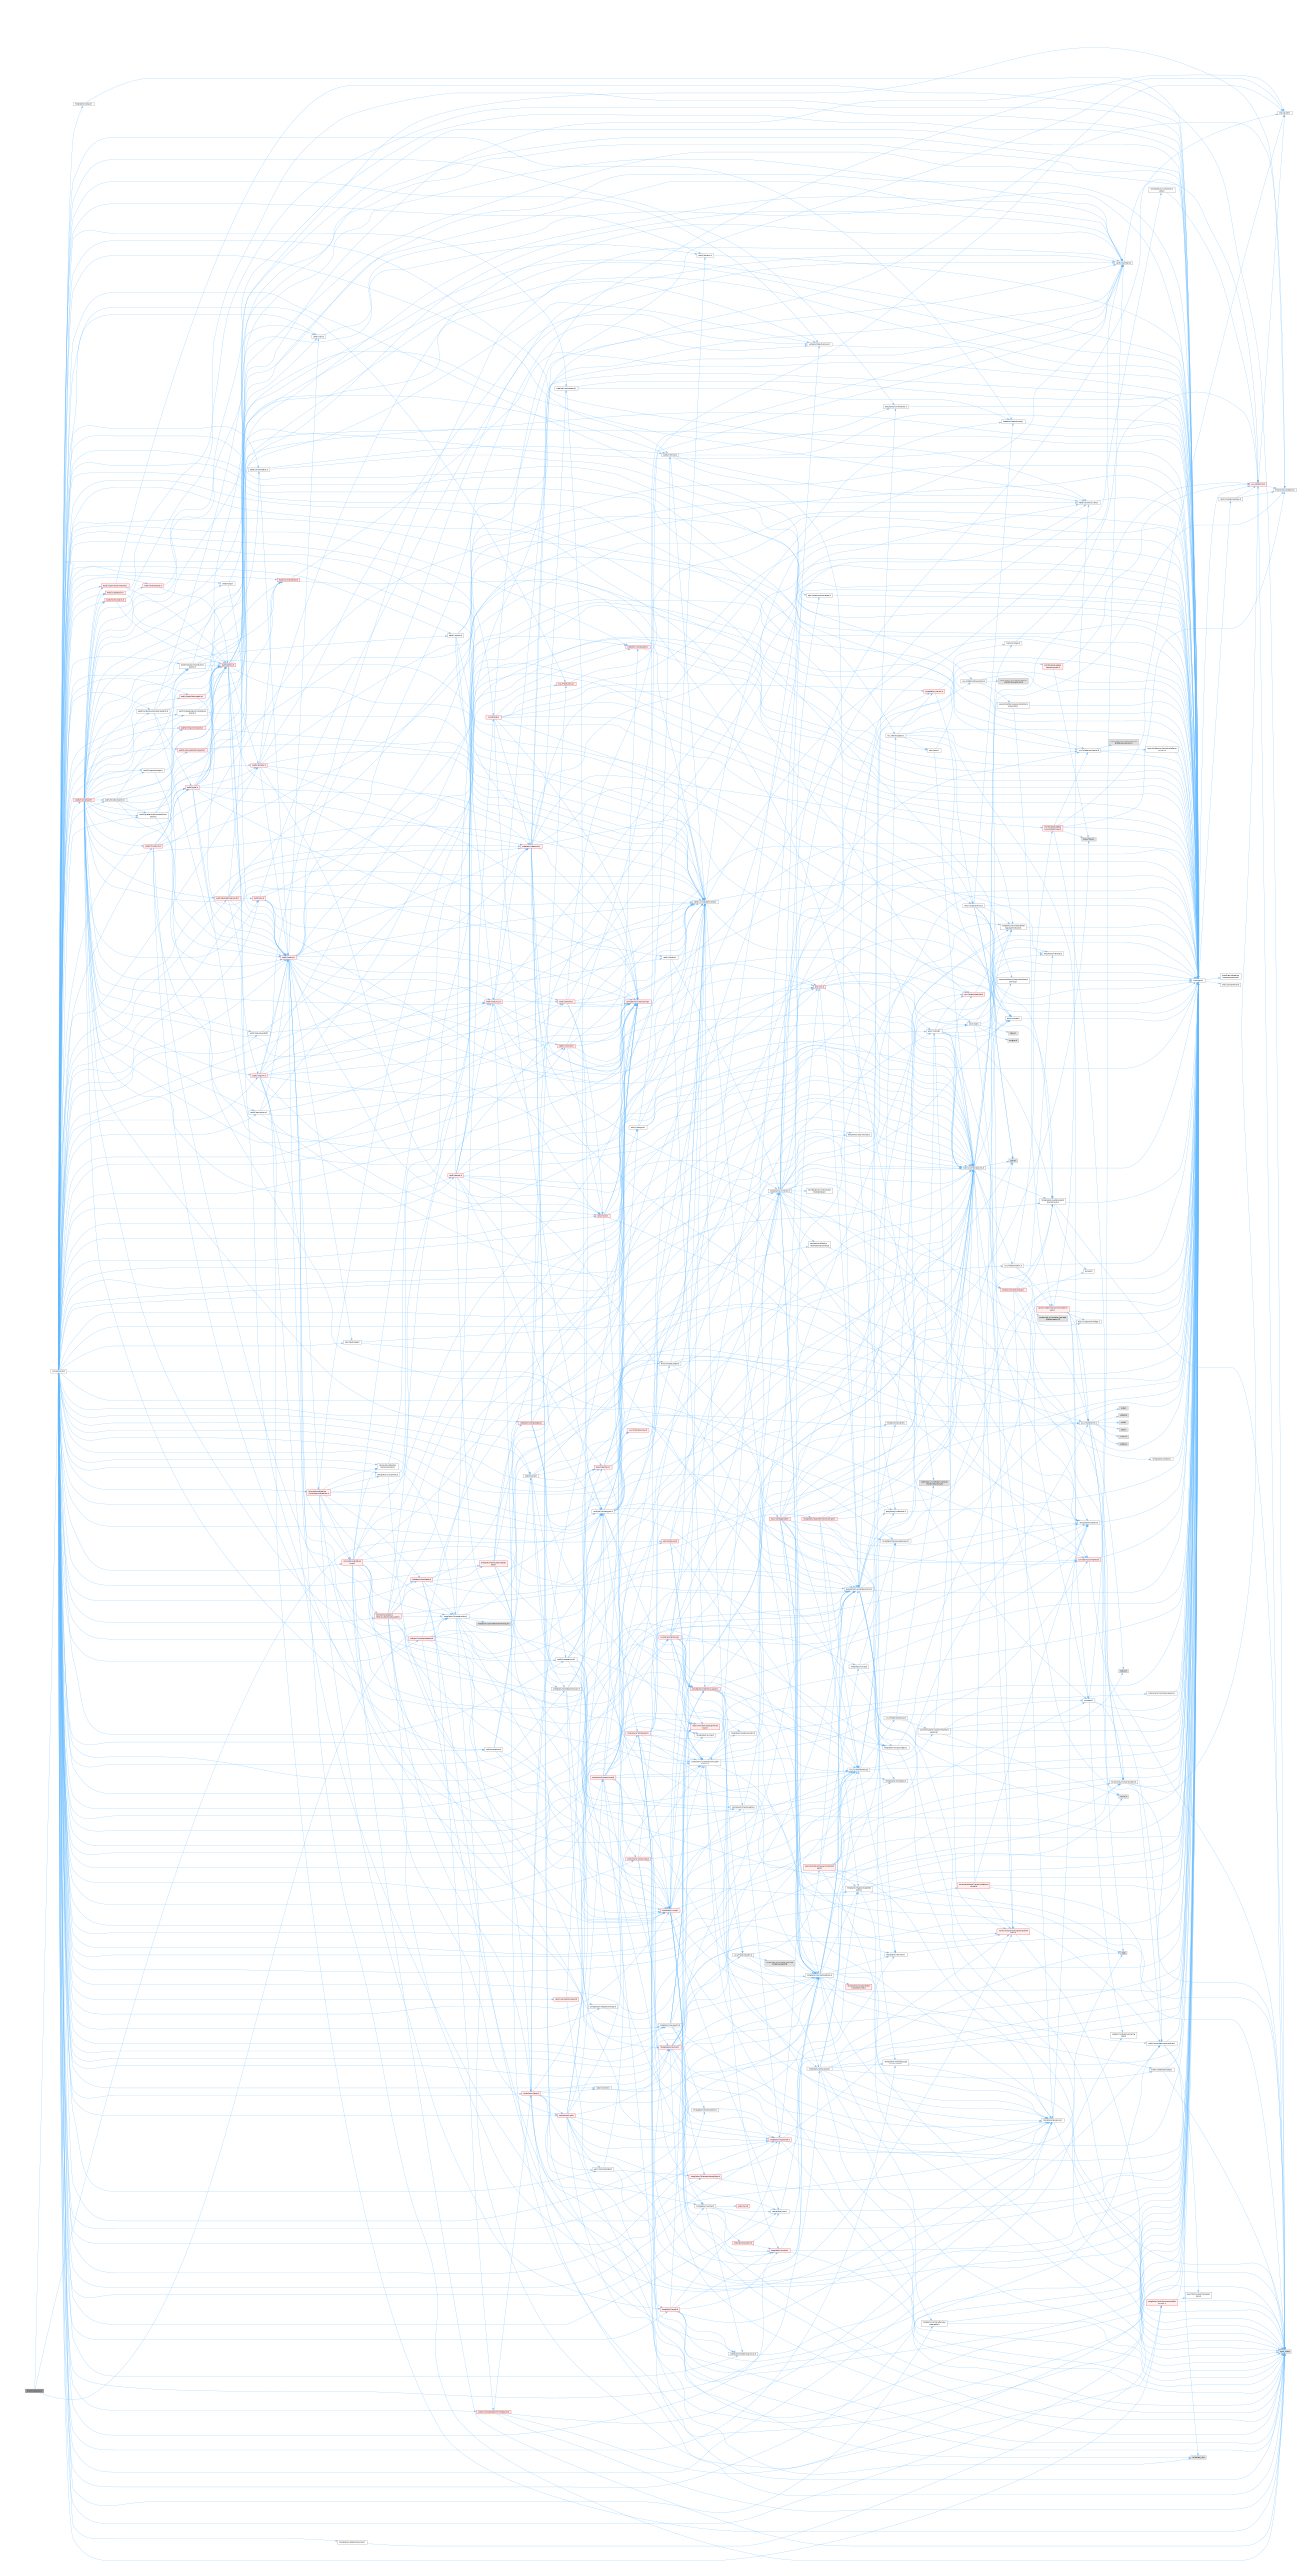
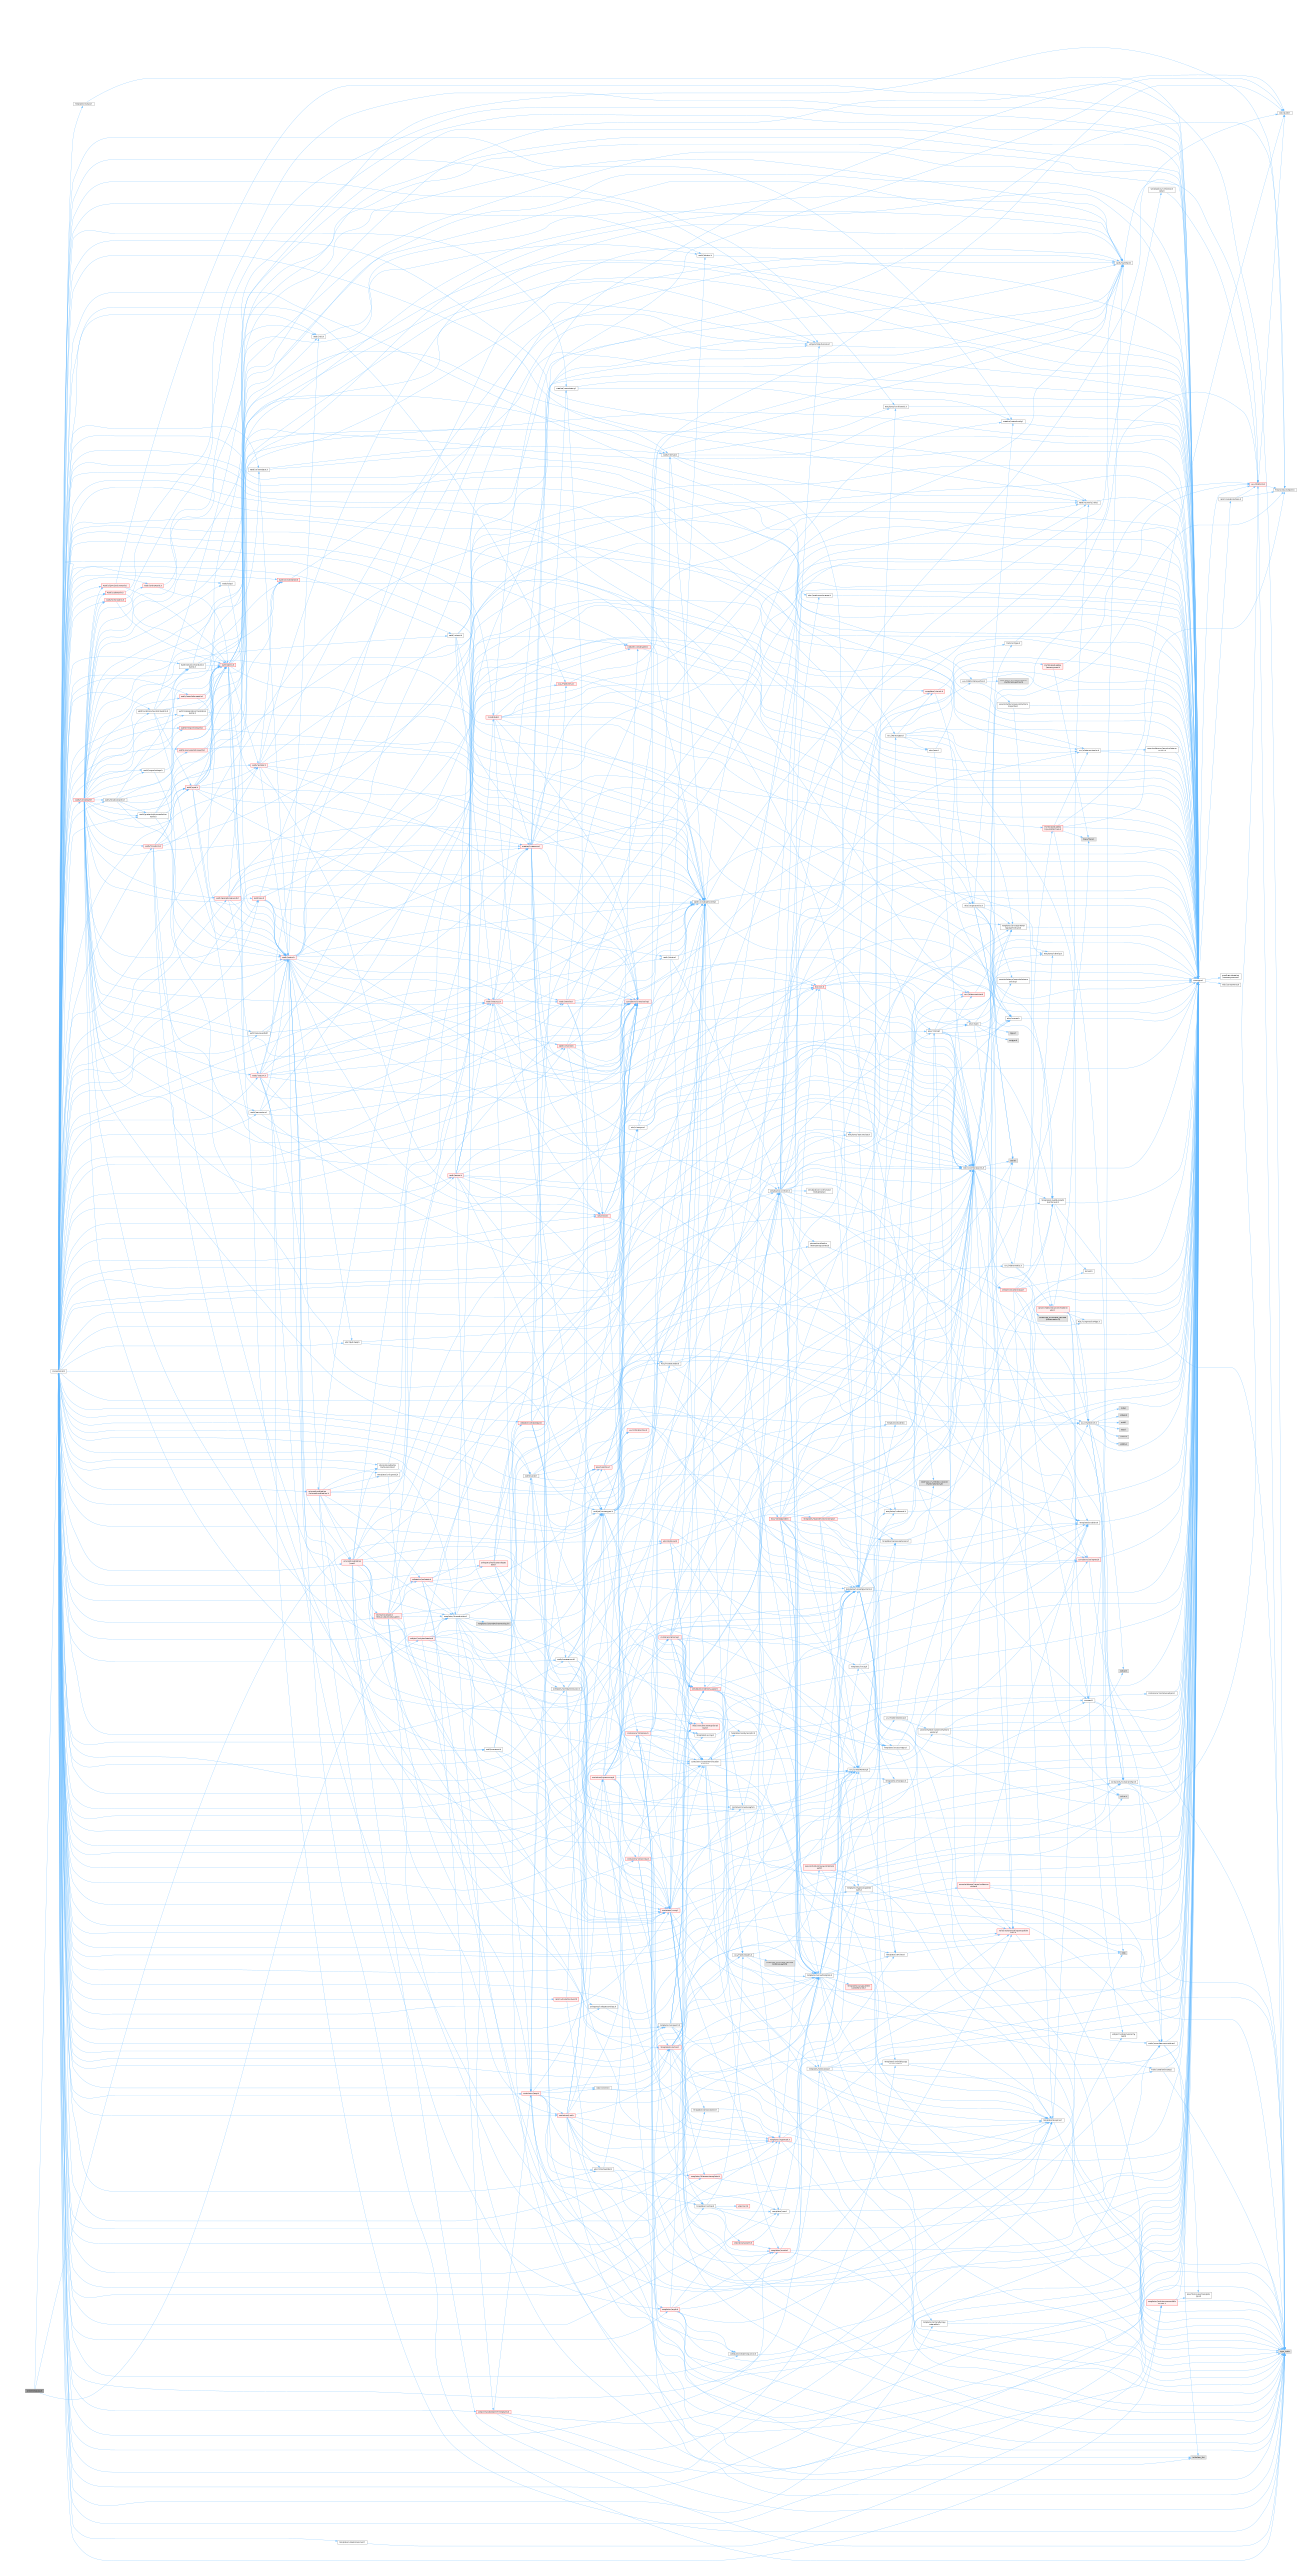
node "COMPILED_PLATFORM_HEADER (PlatformAtomics.h)": removed
edge "Math/Transform.h" -> "Misc/DateTime.h": now "Math/Transform.h" -> "UObject/NameTypes.h"
node "Templates/IsSigned.h": removed
edge "Templates/Sorting.h" -> "Delegates/IntegerSequence.h": now "Templates/Sorting.h" -> "HAL/PlatformMath.h"
